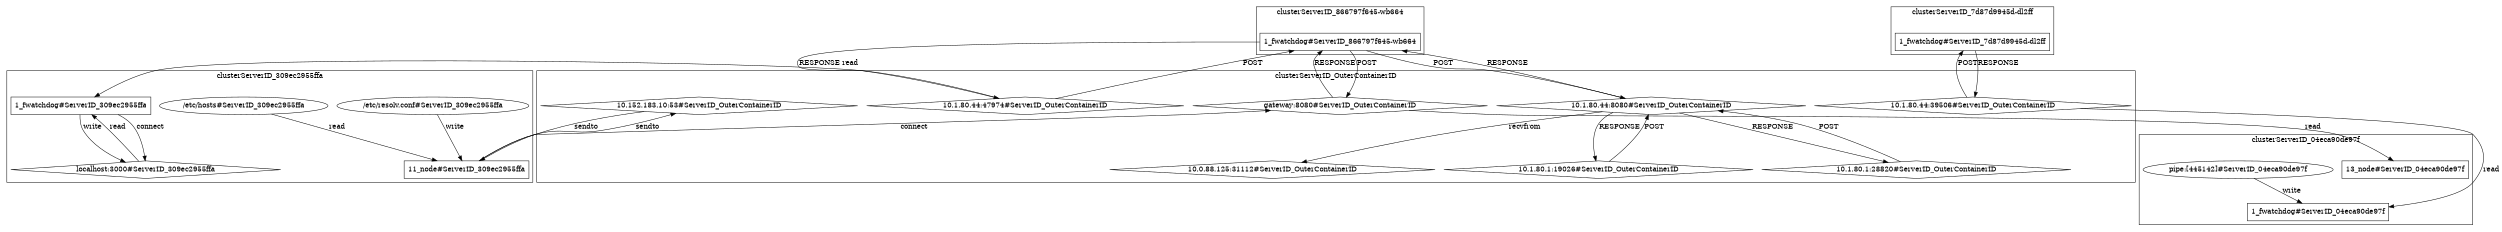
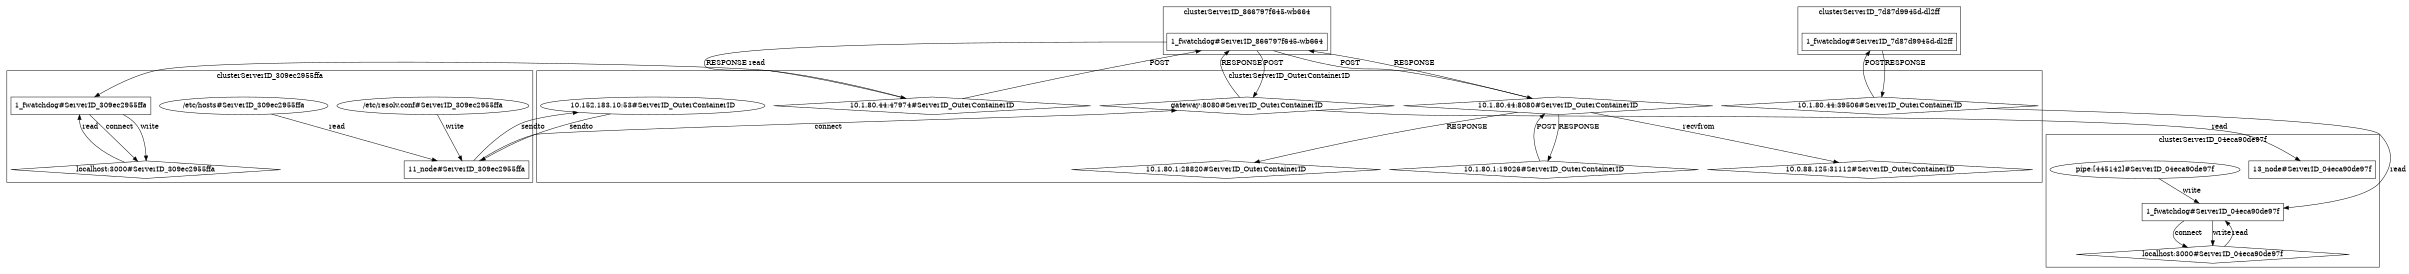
node "10.152.183.10:53#ServerID_OuterContainerID": shape diamond -> ellipse
edge "10.1.80.1:28820#ServerID_OuterContainerID" -> "10.1.80.44:8080#ServerID_OuterContainerID": removed, label "POST"
node "localhost:3000#ServerID_04eca90de97f": added
